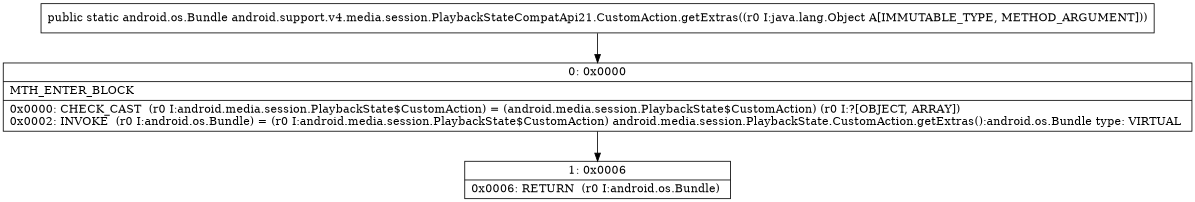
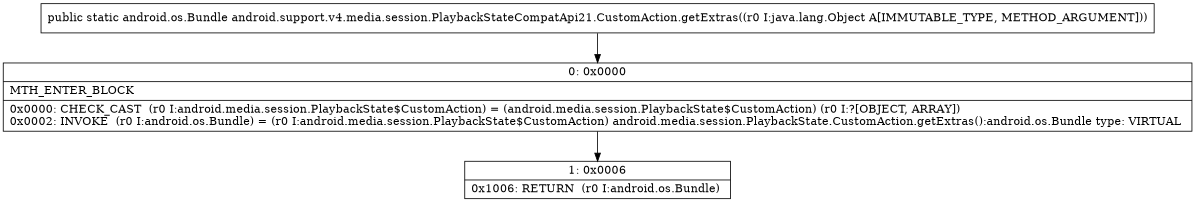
node "1: 0x0006": text "0x0006: RETURN  (r0 I:android.os.Bundle)" -> "0x1006: RETURN  (r0 I:android.os.Bundle)"
